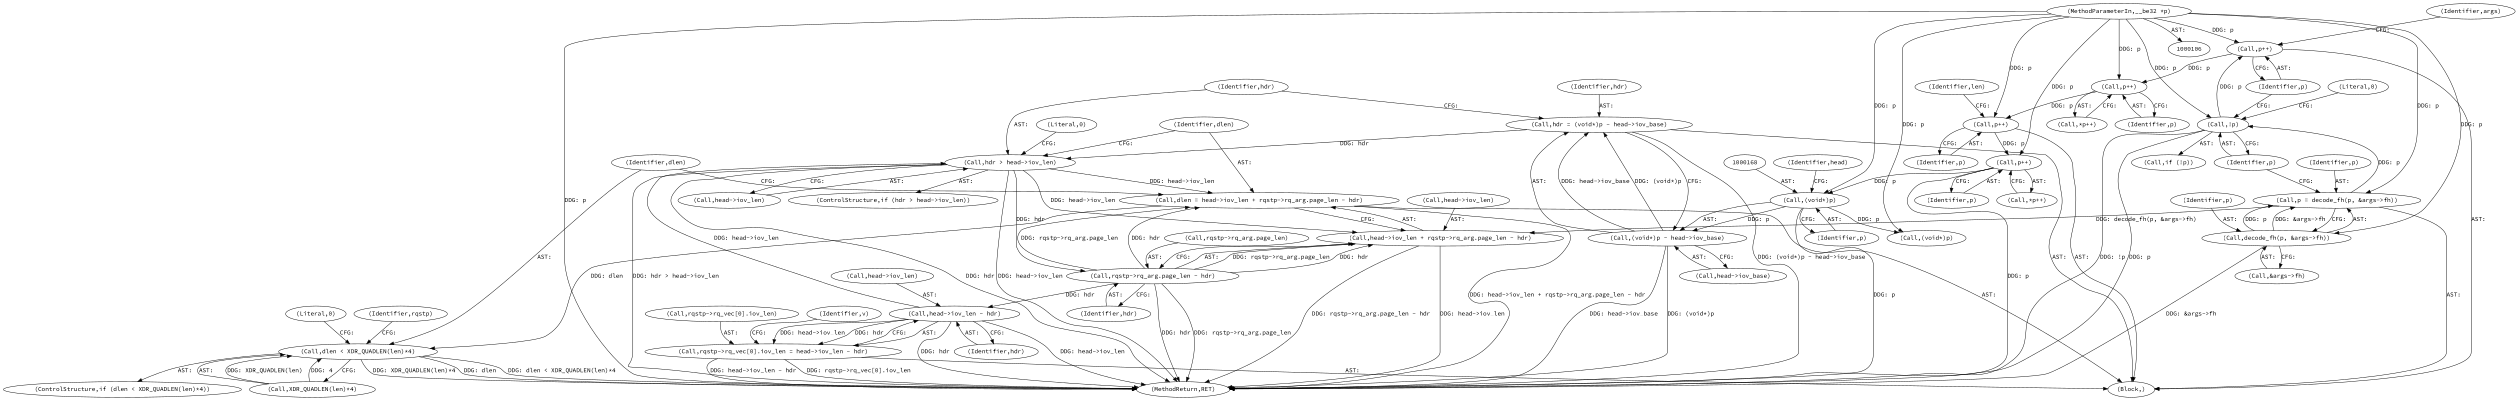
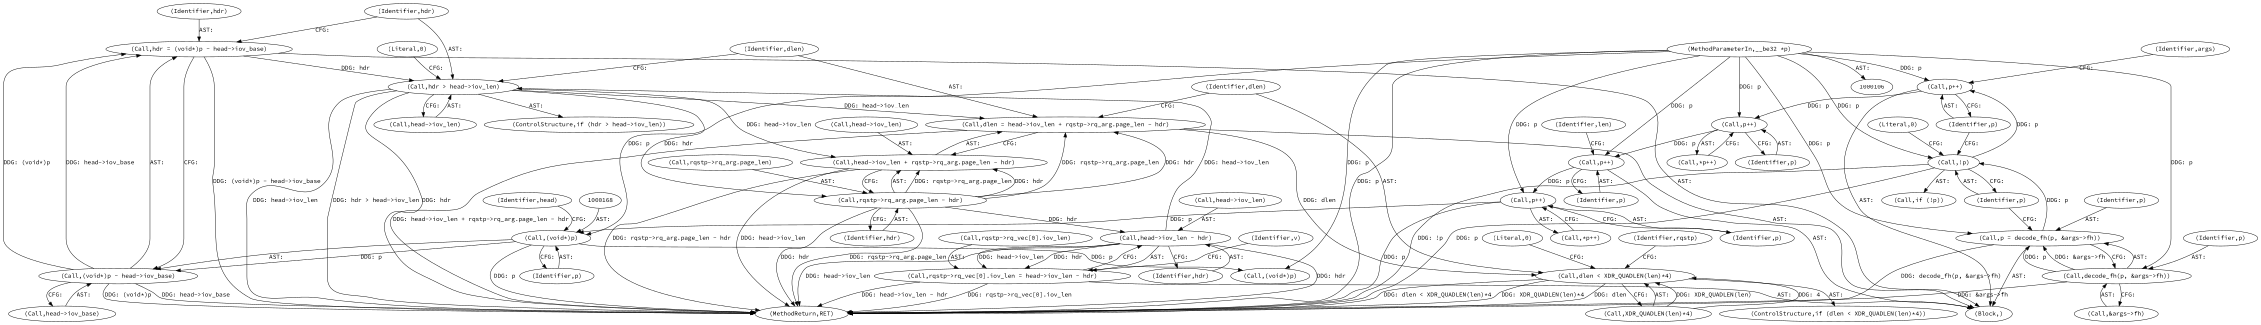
edge "(Call,p = decode_fh(p, &args->fh))" -> "(Call,head->iov_len + rqstp->rq_arg.page_len - hdr)": now "(Call,p = decode_fh(p, &args->fh))" -> "(MethodReturn,RET)"
